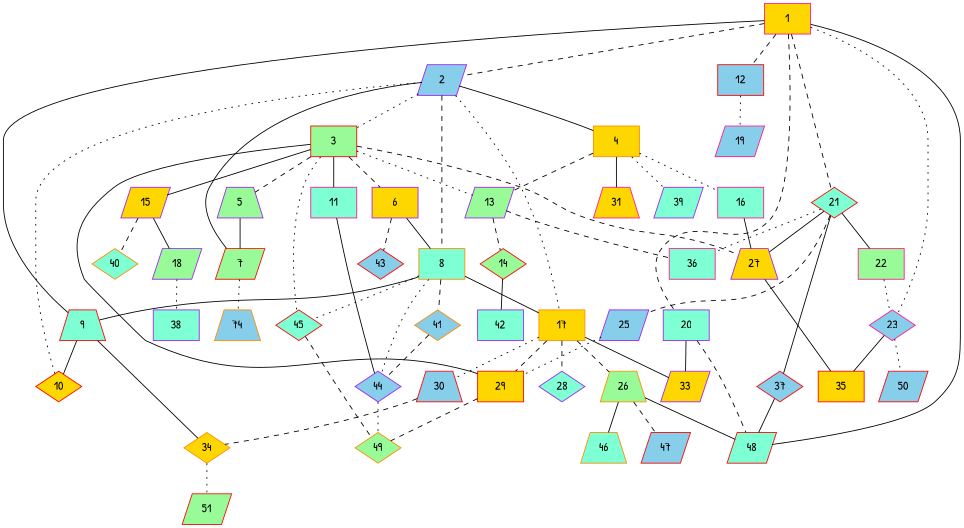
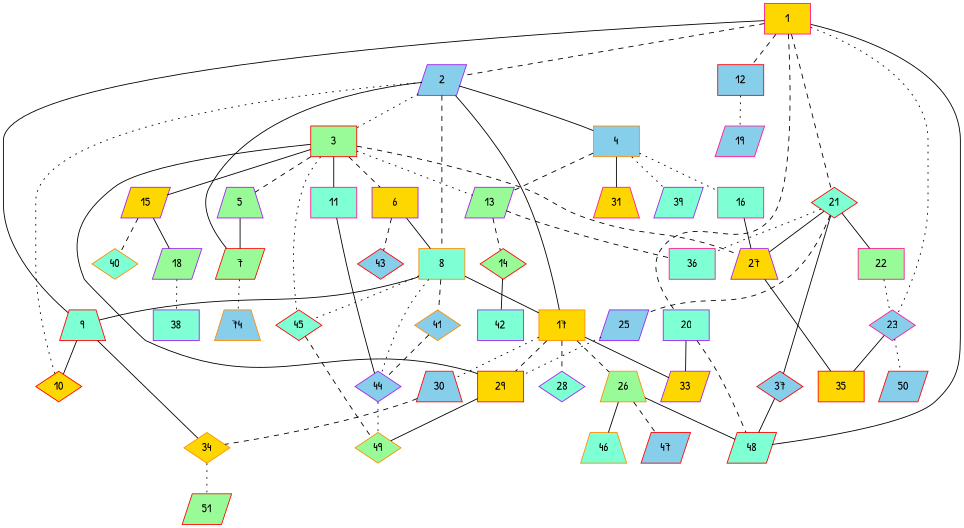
node "4": fillcolor gold -> skyblue
edge "2" -- "17": style dotted -> solid
edge "29" -- "49": style dashed -> solid
